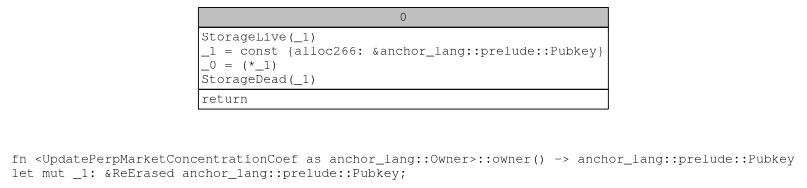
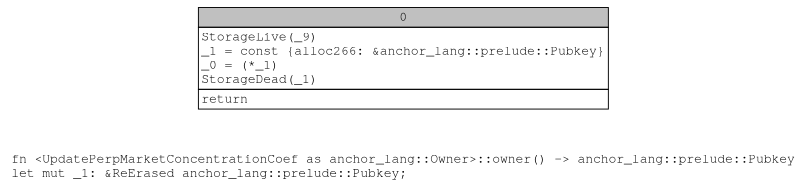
node "0": text "StorageLive(_1)" -> "StorageLive(_9)"
